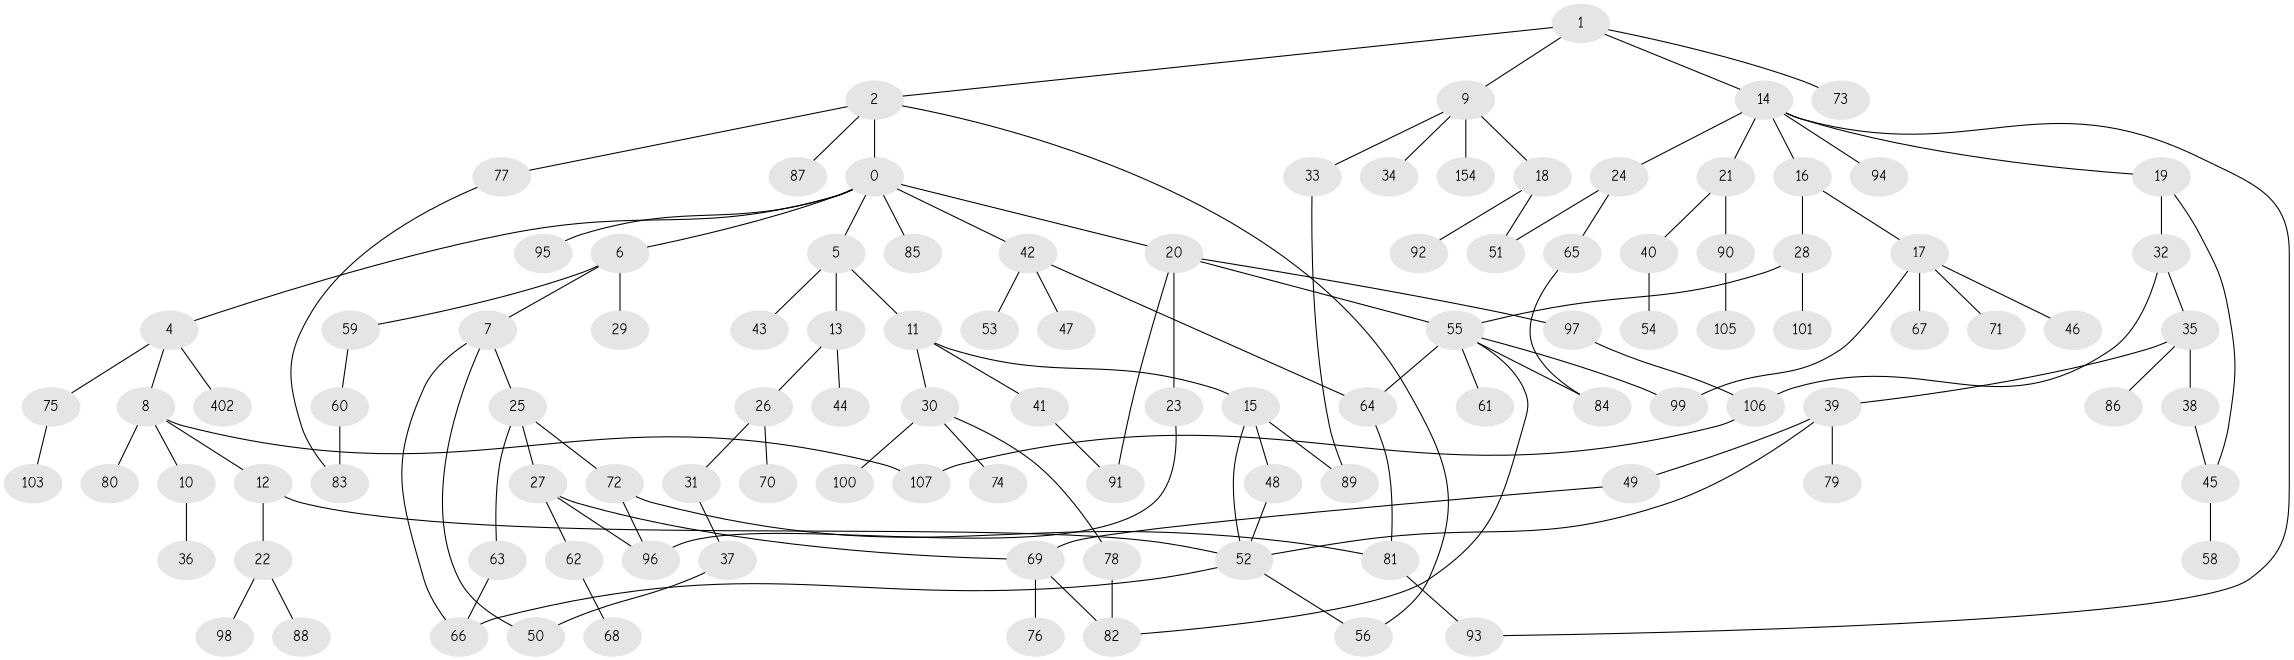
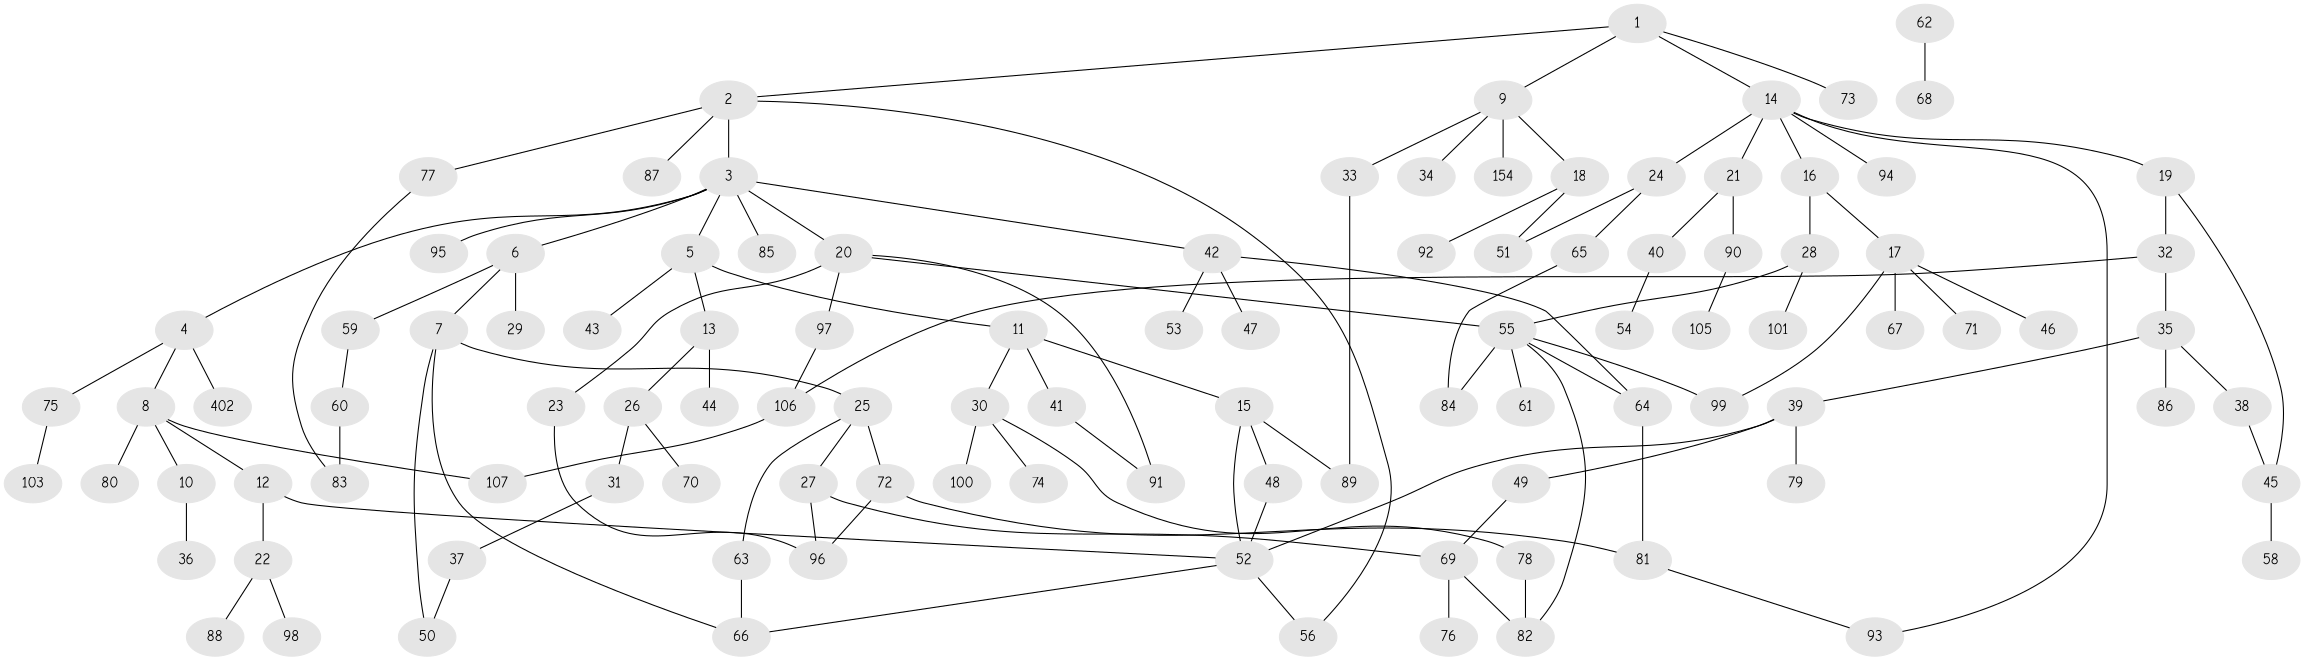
node "0": label "0" -> "3"
edge "27" -- "62": removed
